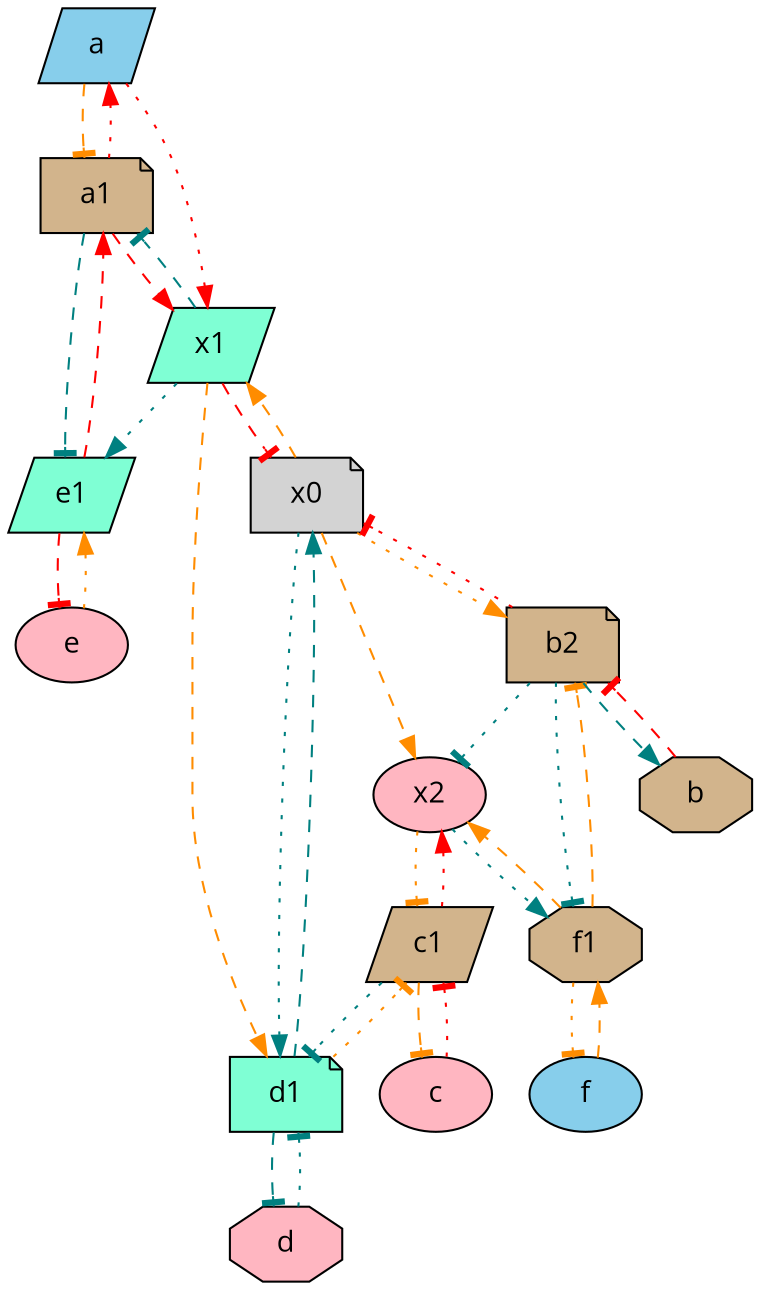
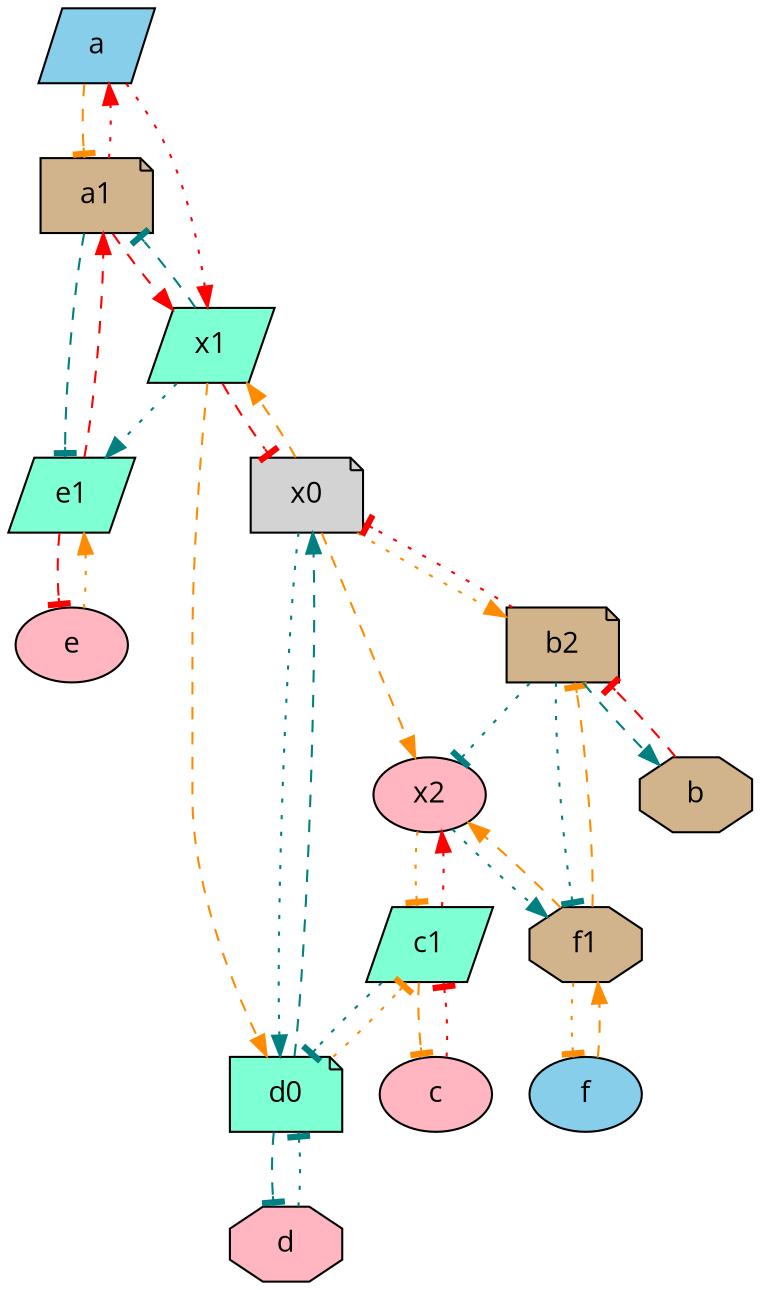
node "c1": fillcolor tan -> aquamarine
node "d1": label "d1" -> "d0"
